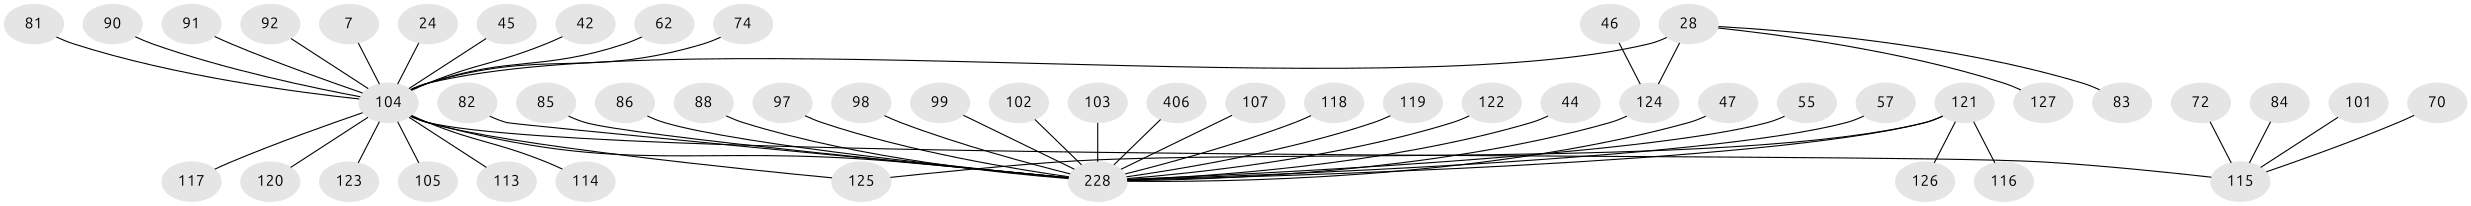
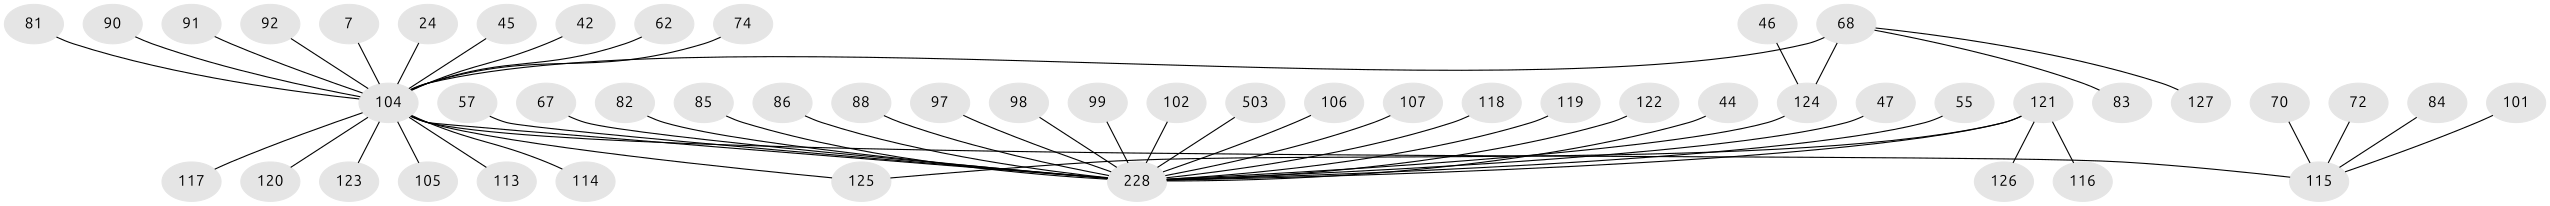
node "28": label "28" -> "68"
node "67": added
node "103": label "103" -> "503"
node "406": label "406" -> "106"
